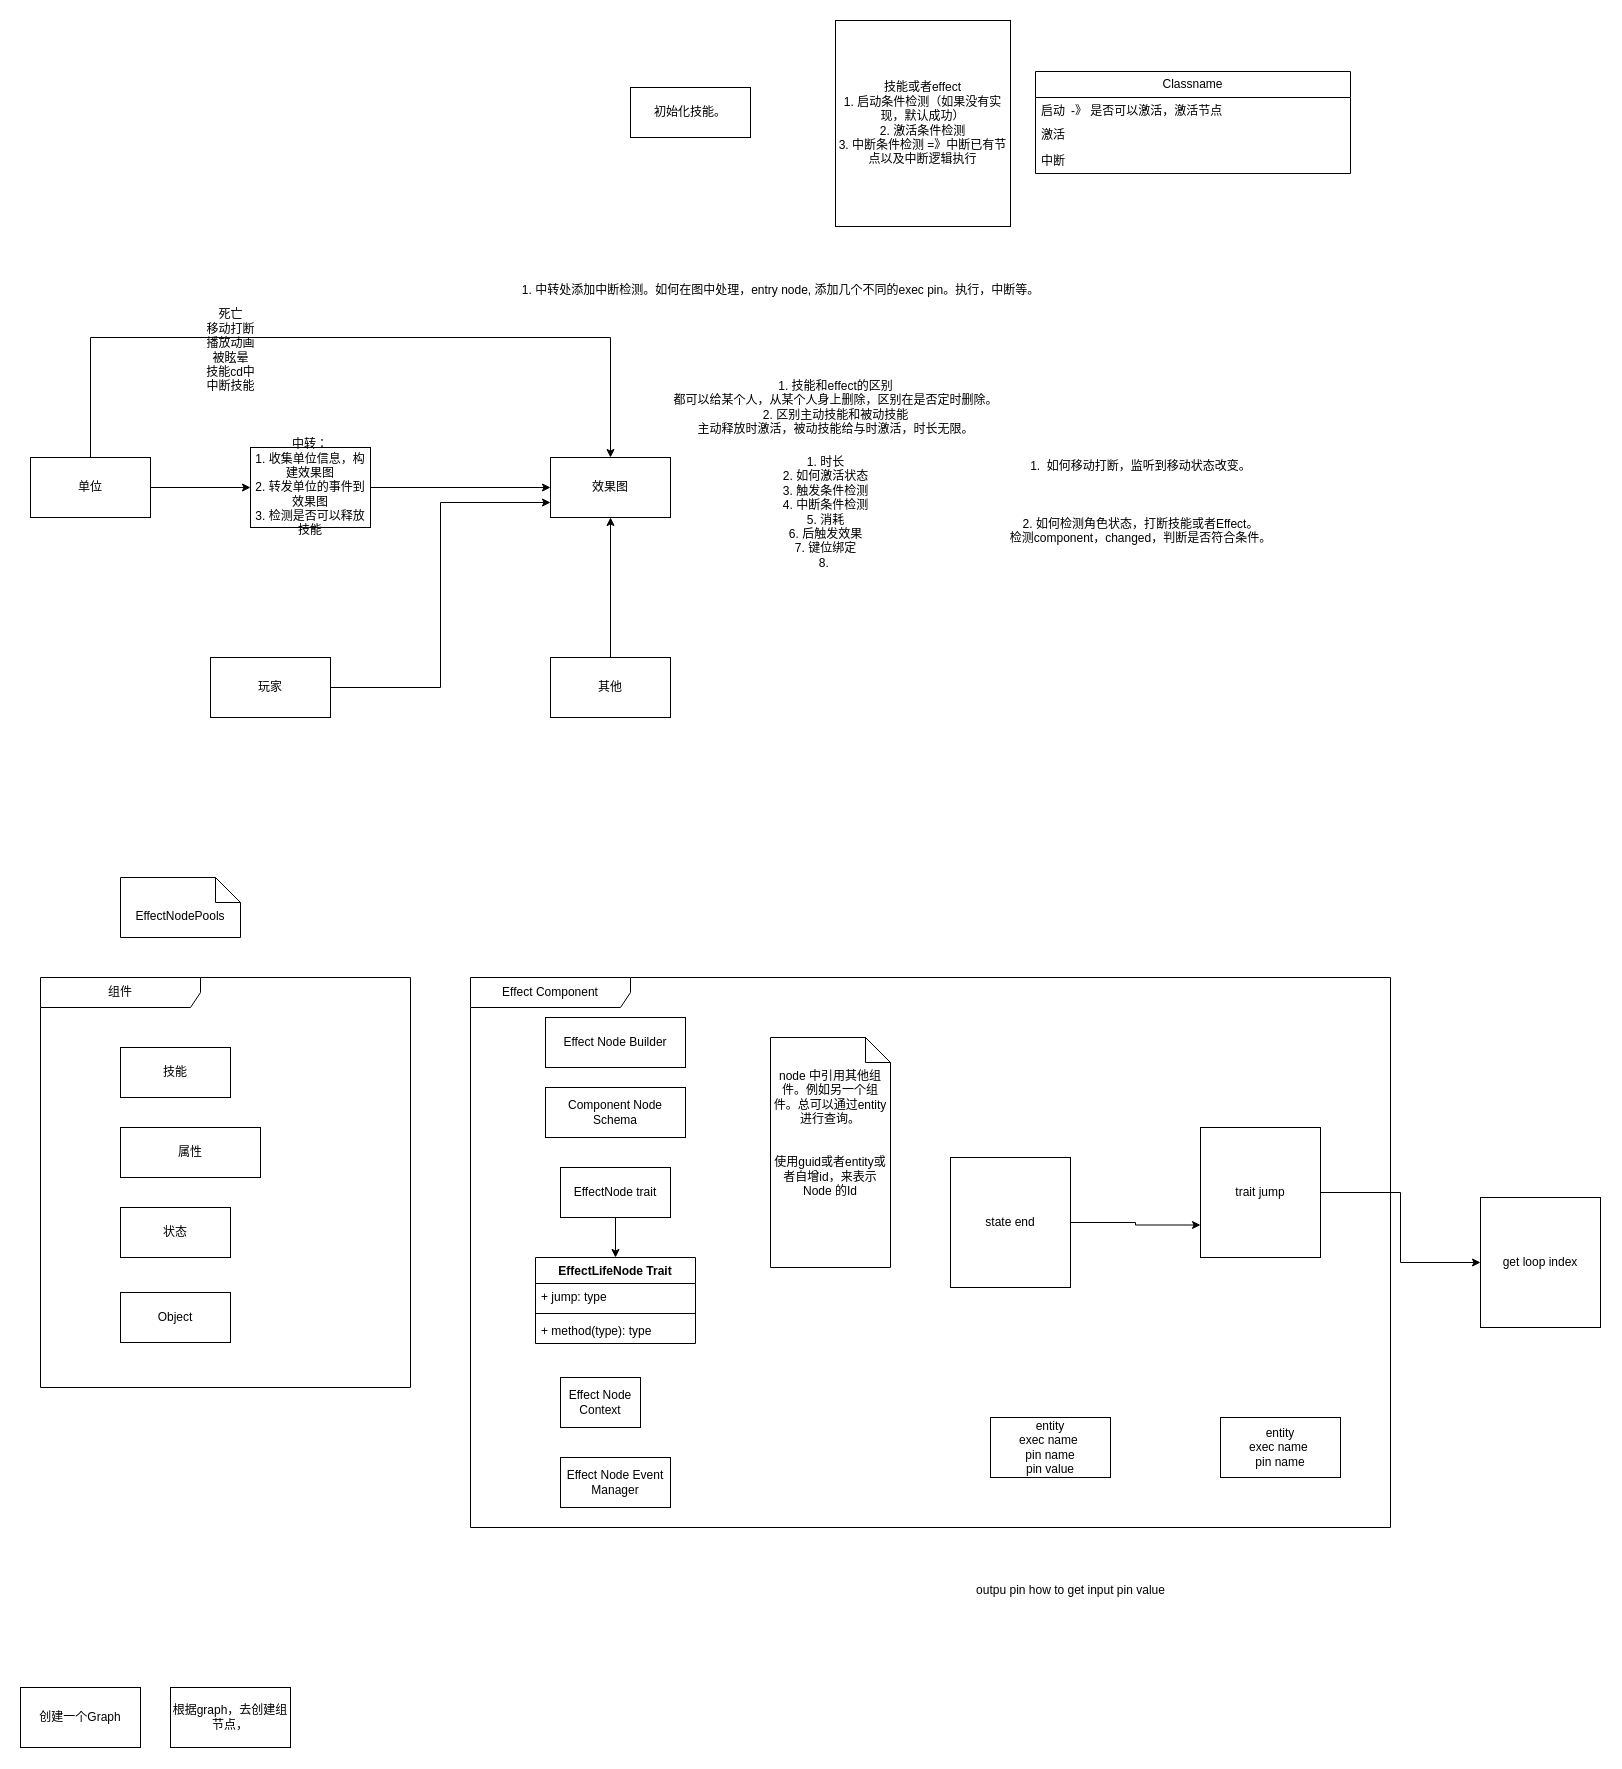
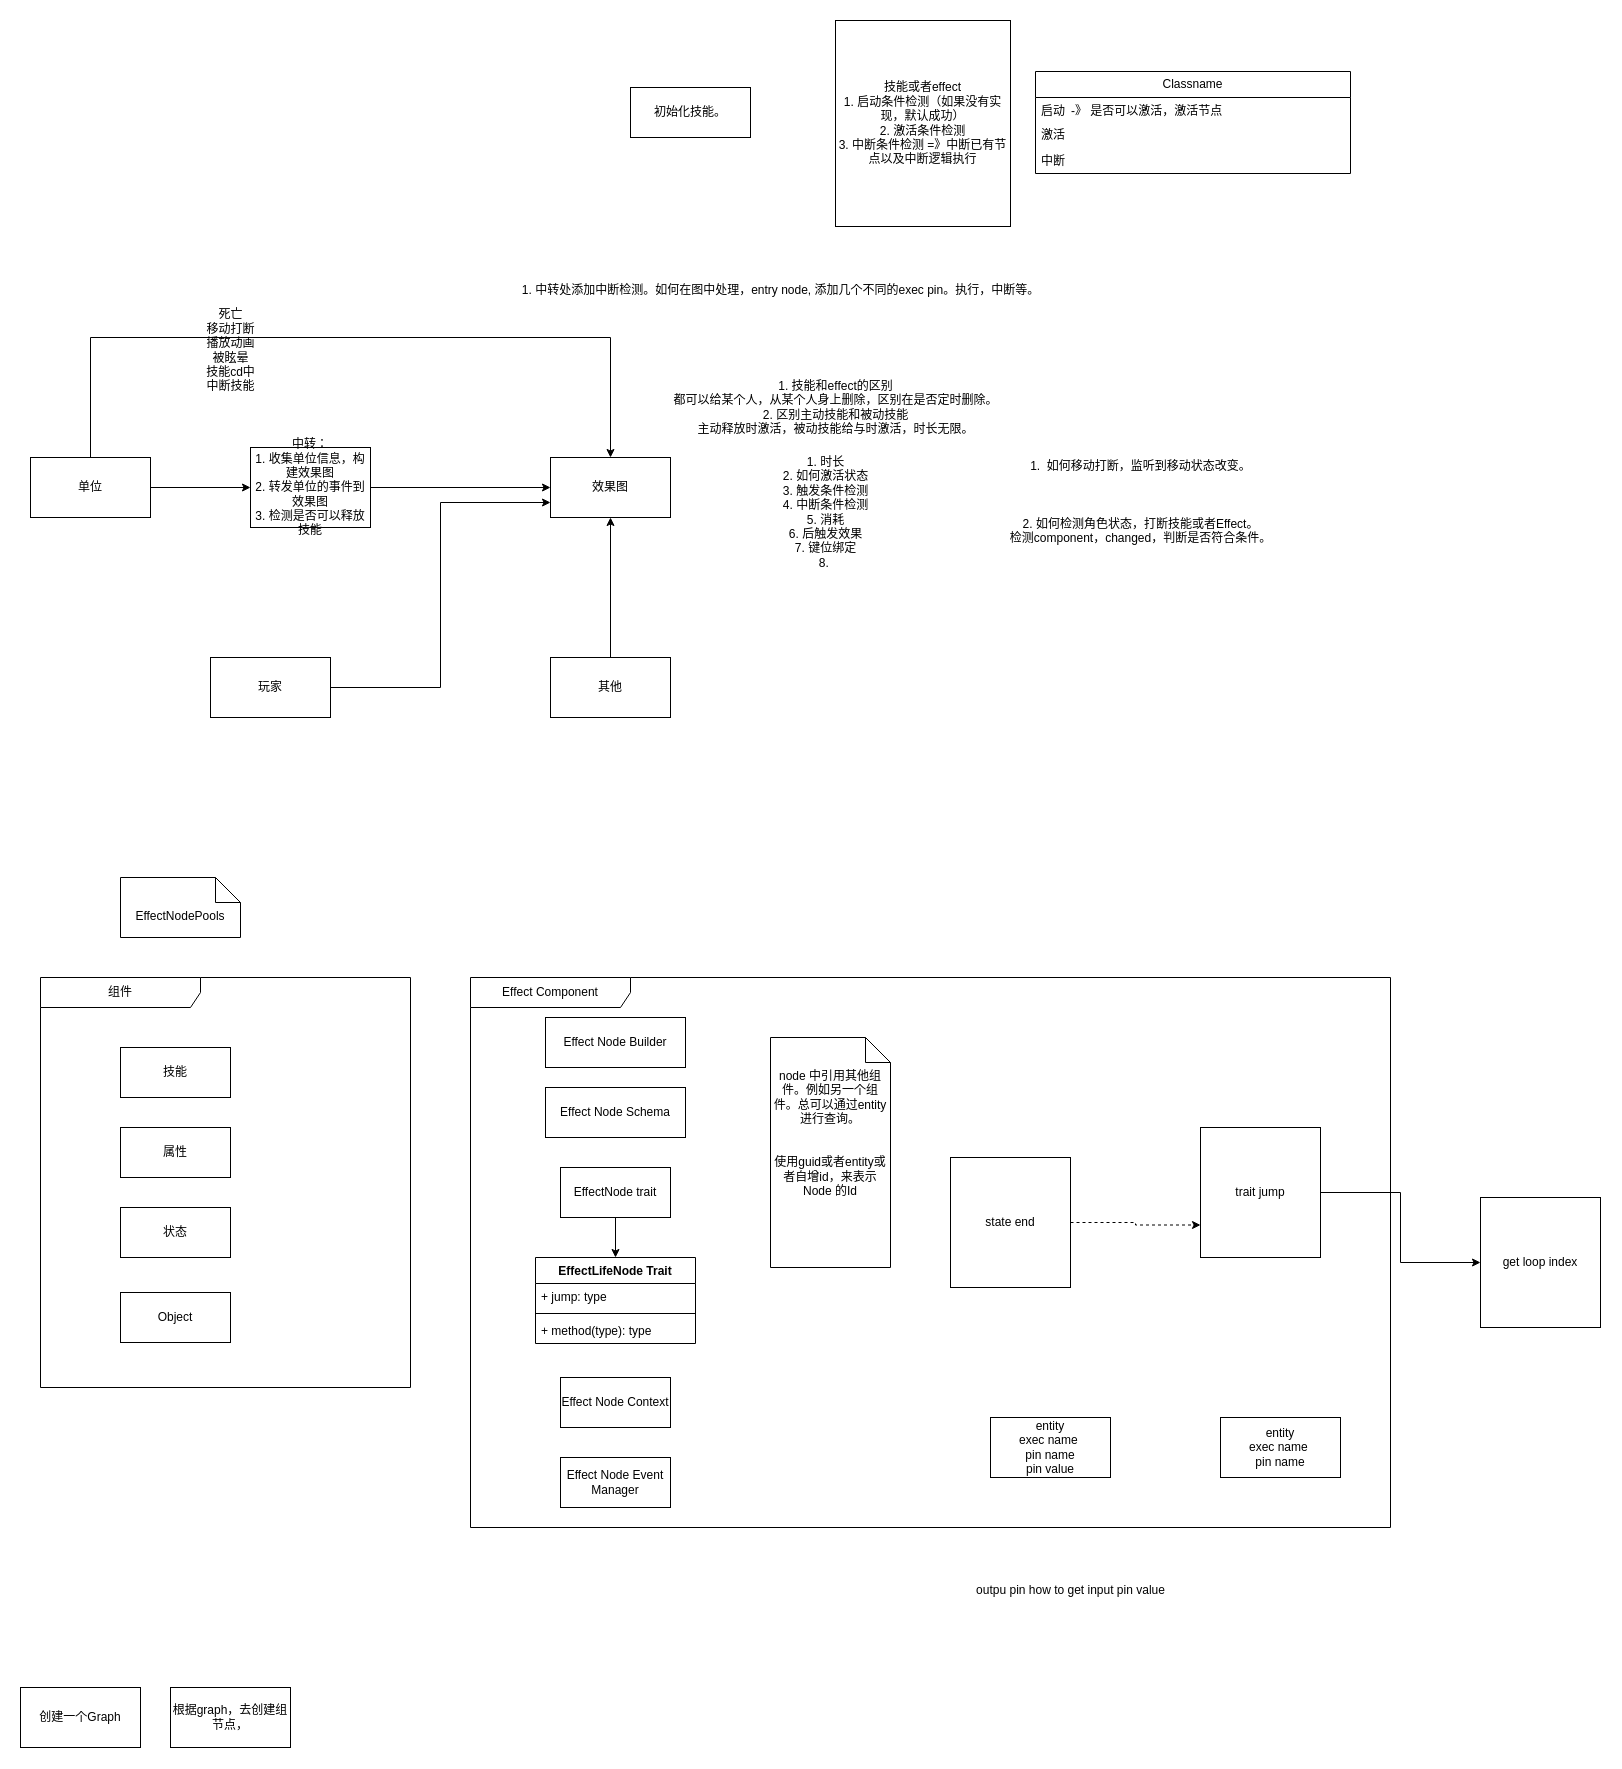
node "Component Node Schema": label "Component Node Schema" -> "Effect Node Schema"
node "属性": size 140x50 -> 110x50
edge "state end" -> "trait jump": style solid -> dashed
node "Effect Node Context": size 80x50 -> 110x50
